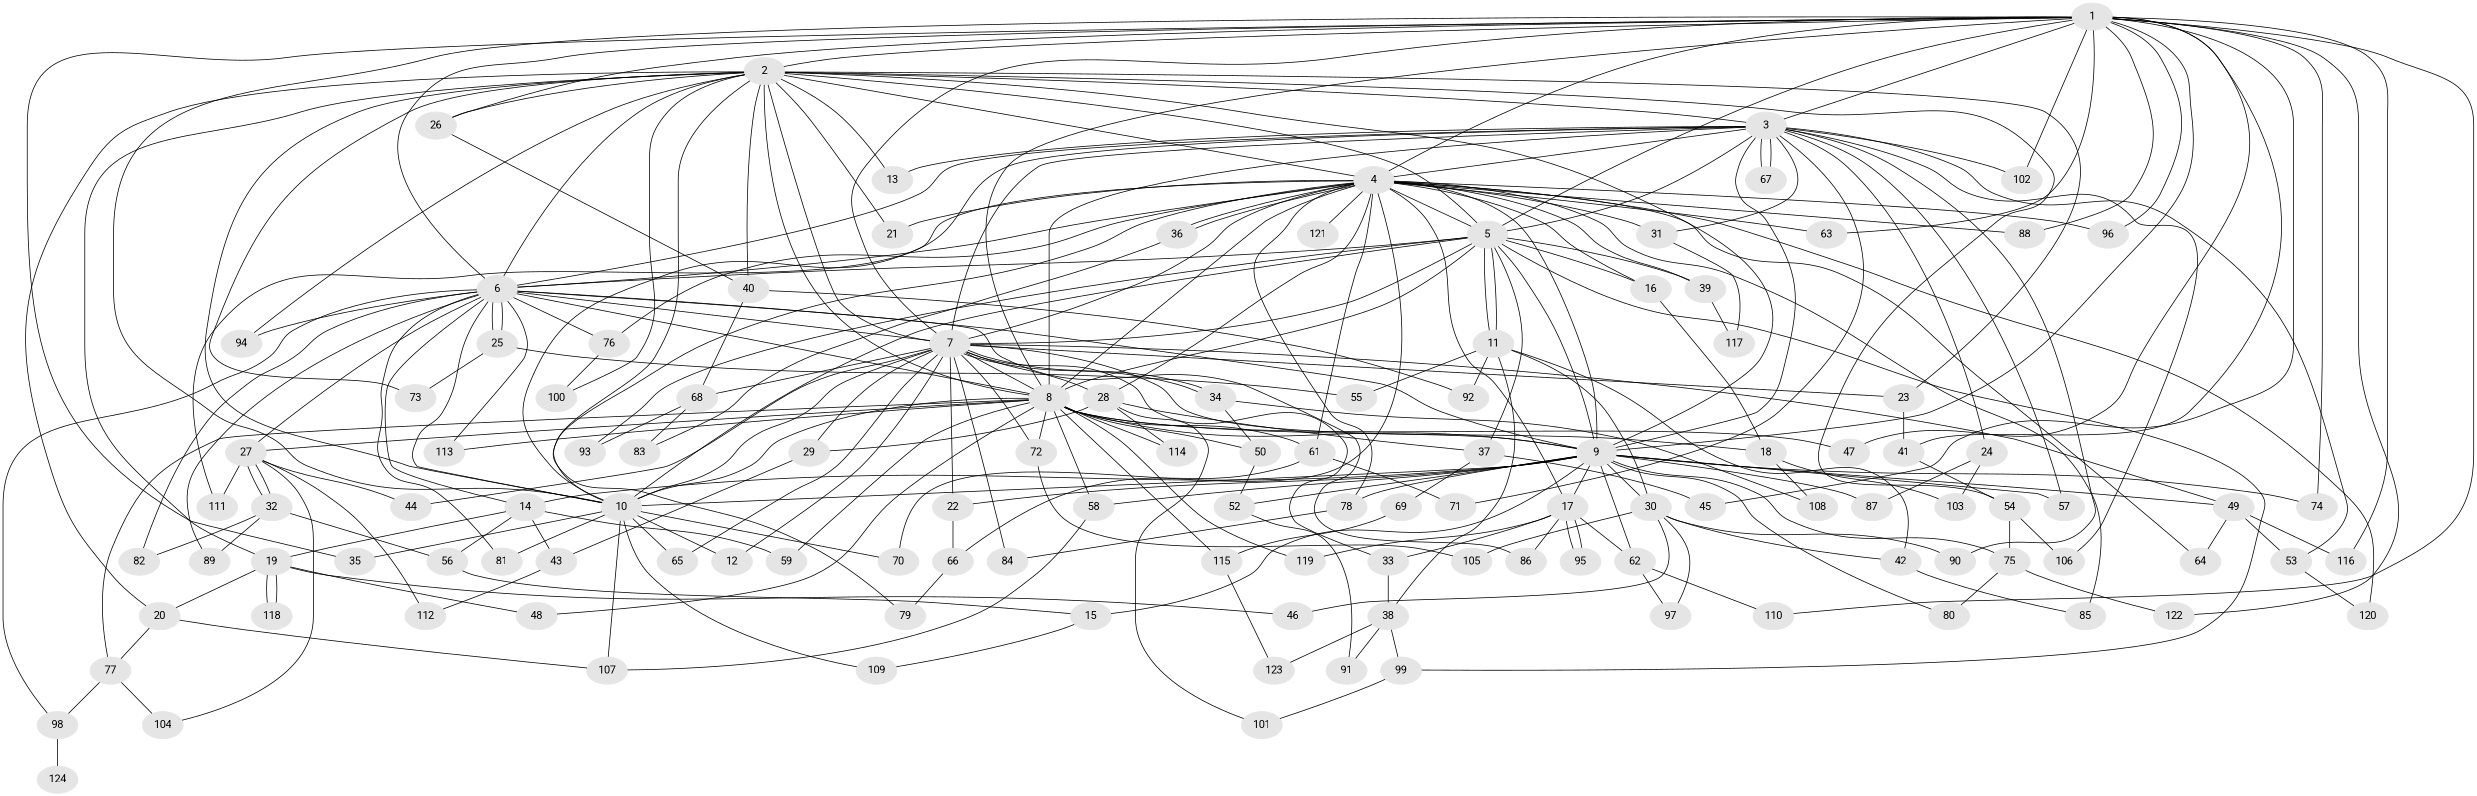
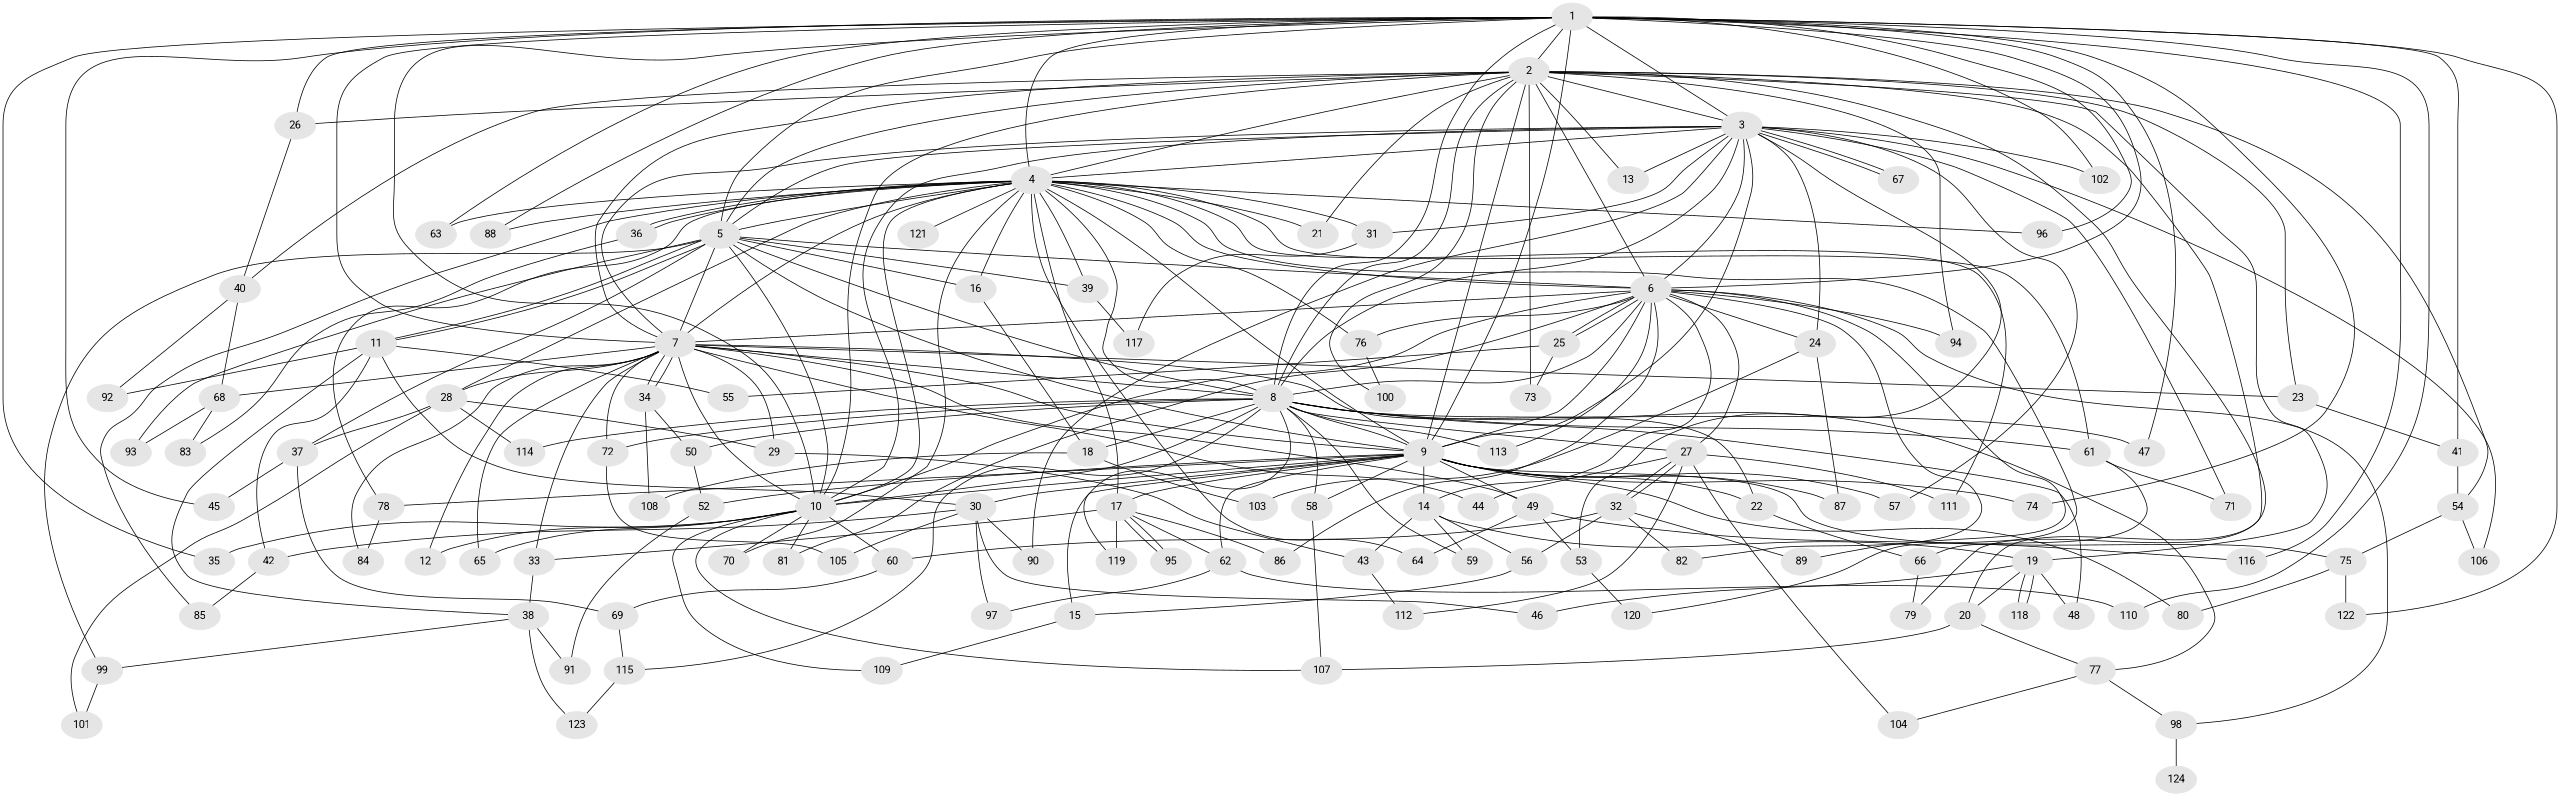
edge "6" -- "24": added
node "60": added
